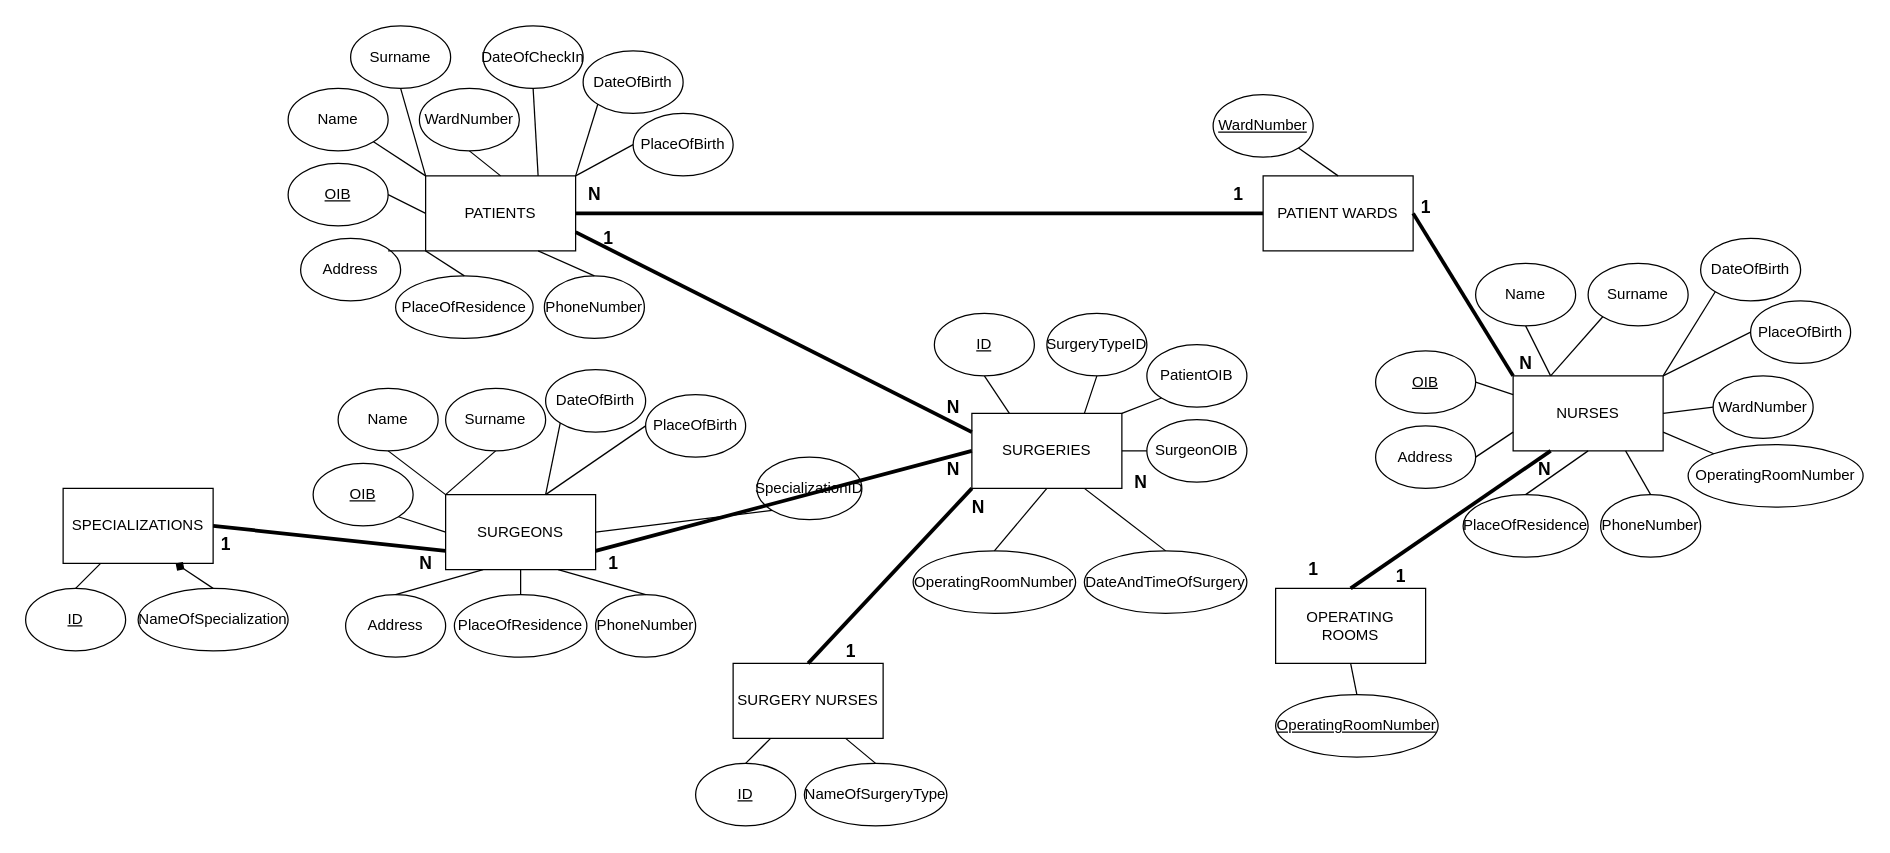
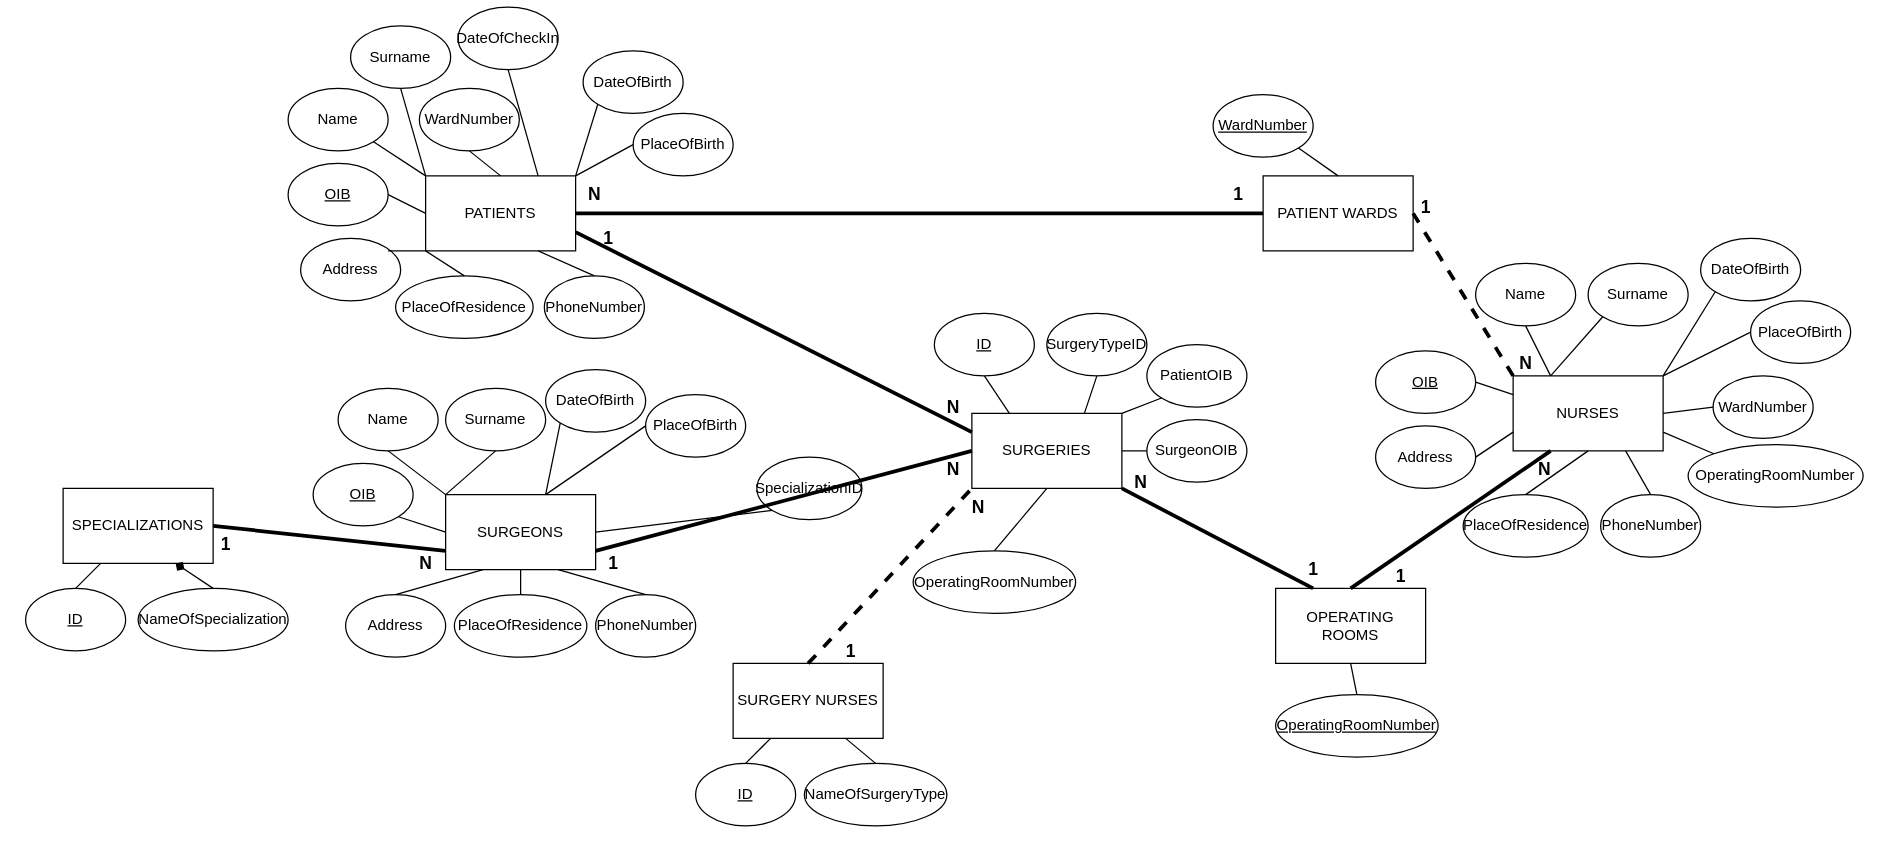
node "DateOfCheckIn": moved (533, 57) -> (508, 38)
edge "PATIENT WARDS" -- "NURSES": style solid -> dashed
edge "SURGERIES" -- "DateAndTimeOfSurgery": removed
edge "SURGERIES" -- "OPERATING ROOMS": added
edge "SURGERIES" -- "SURGERY NURSES": style solid -> dashed
node "DateAndTimeOfSurgery": removed
